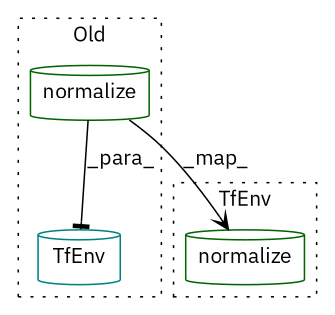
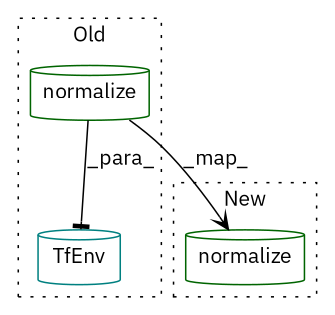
cluster "TfEnv": label "TfEnv" -> "New"
